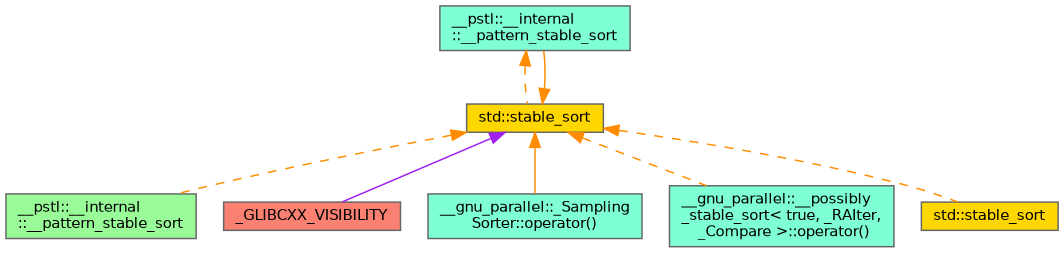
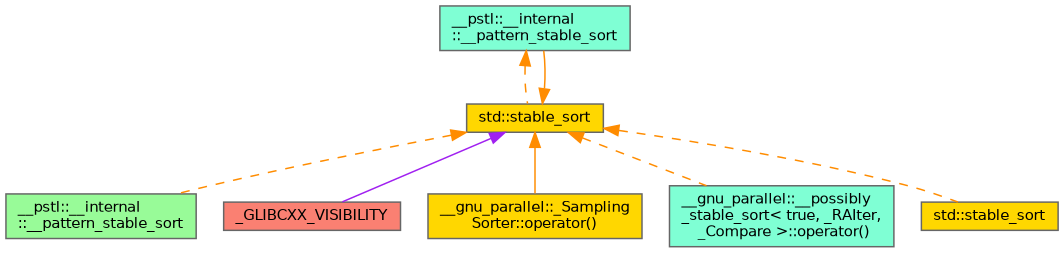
node "__gnu_parallel::_Sampling Sorter::operator()": fillcolor aquamarine -> gold
